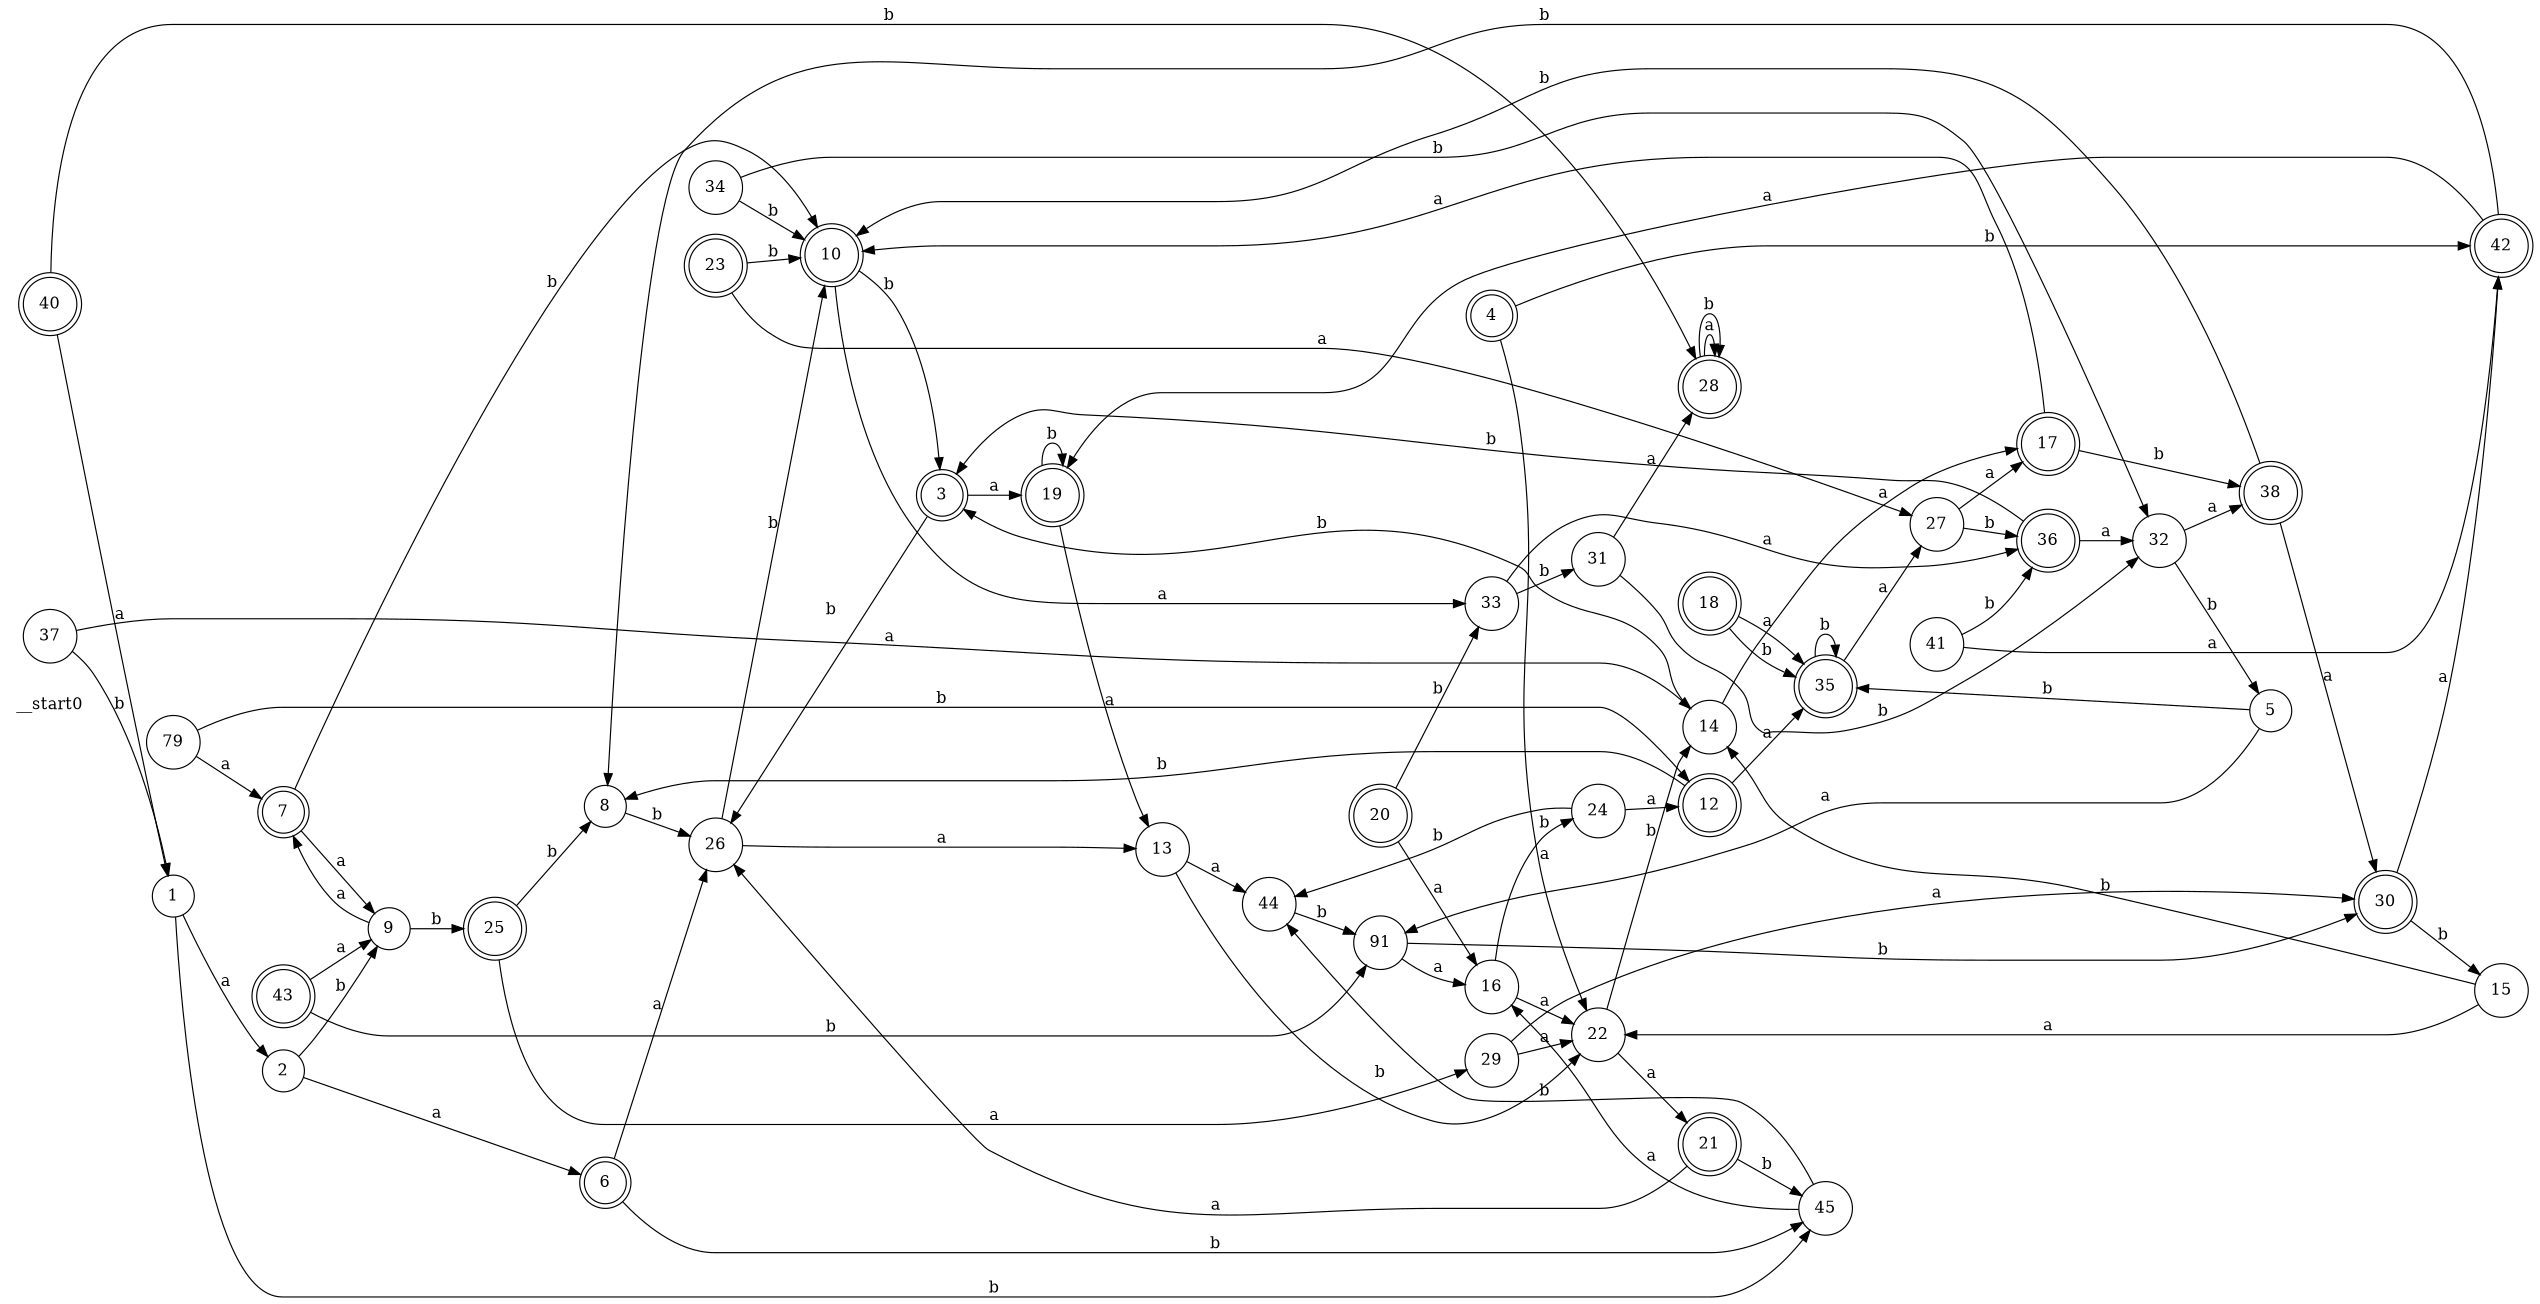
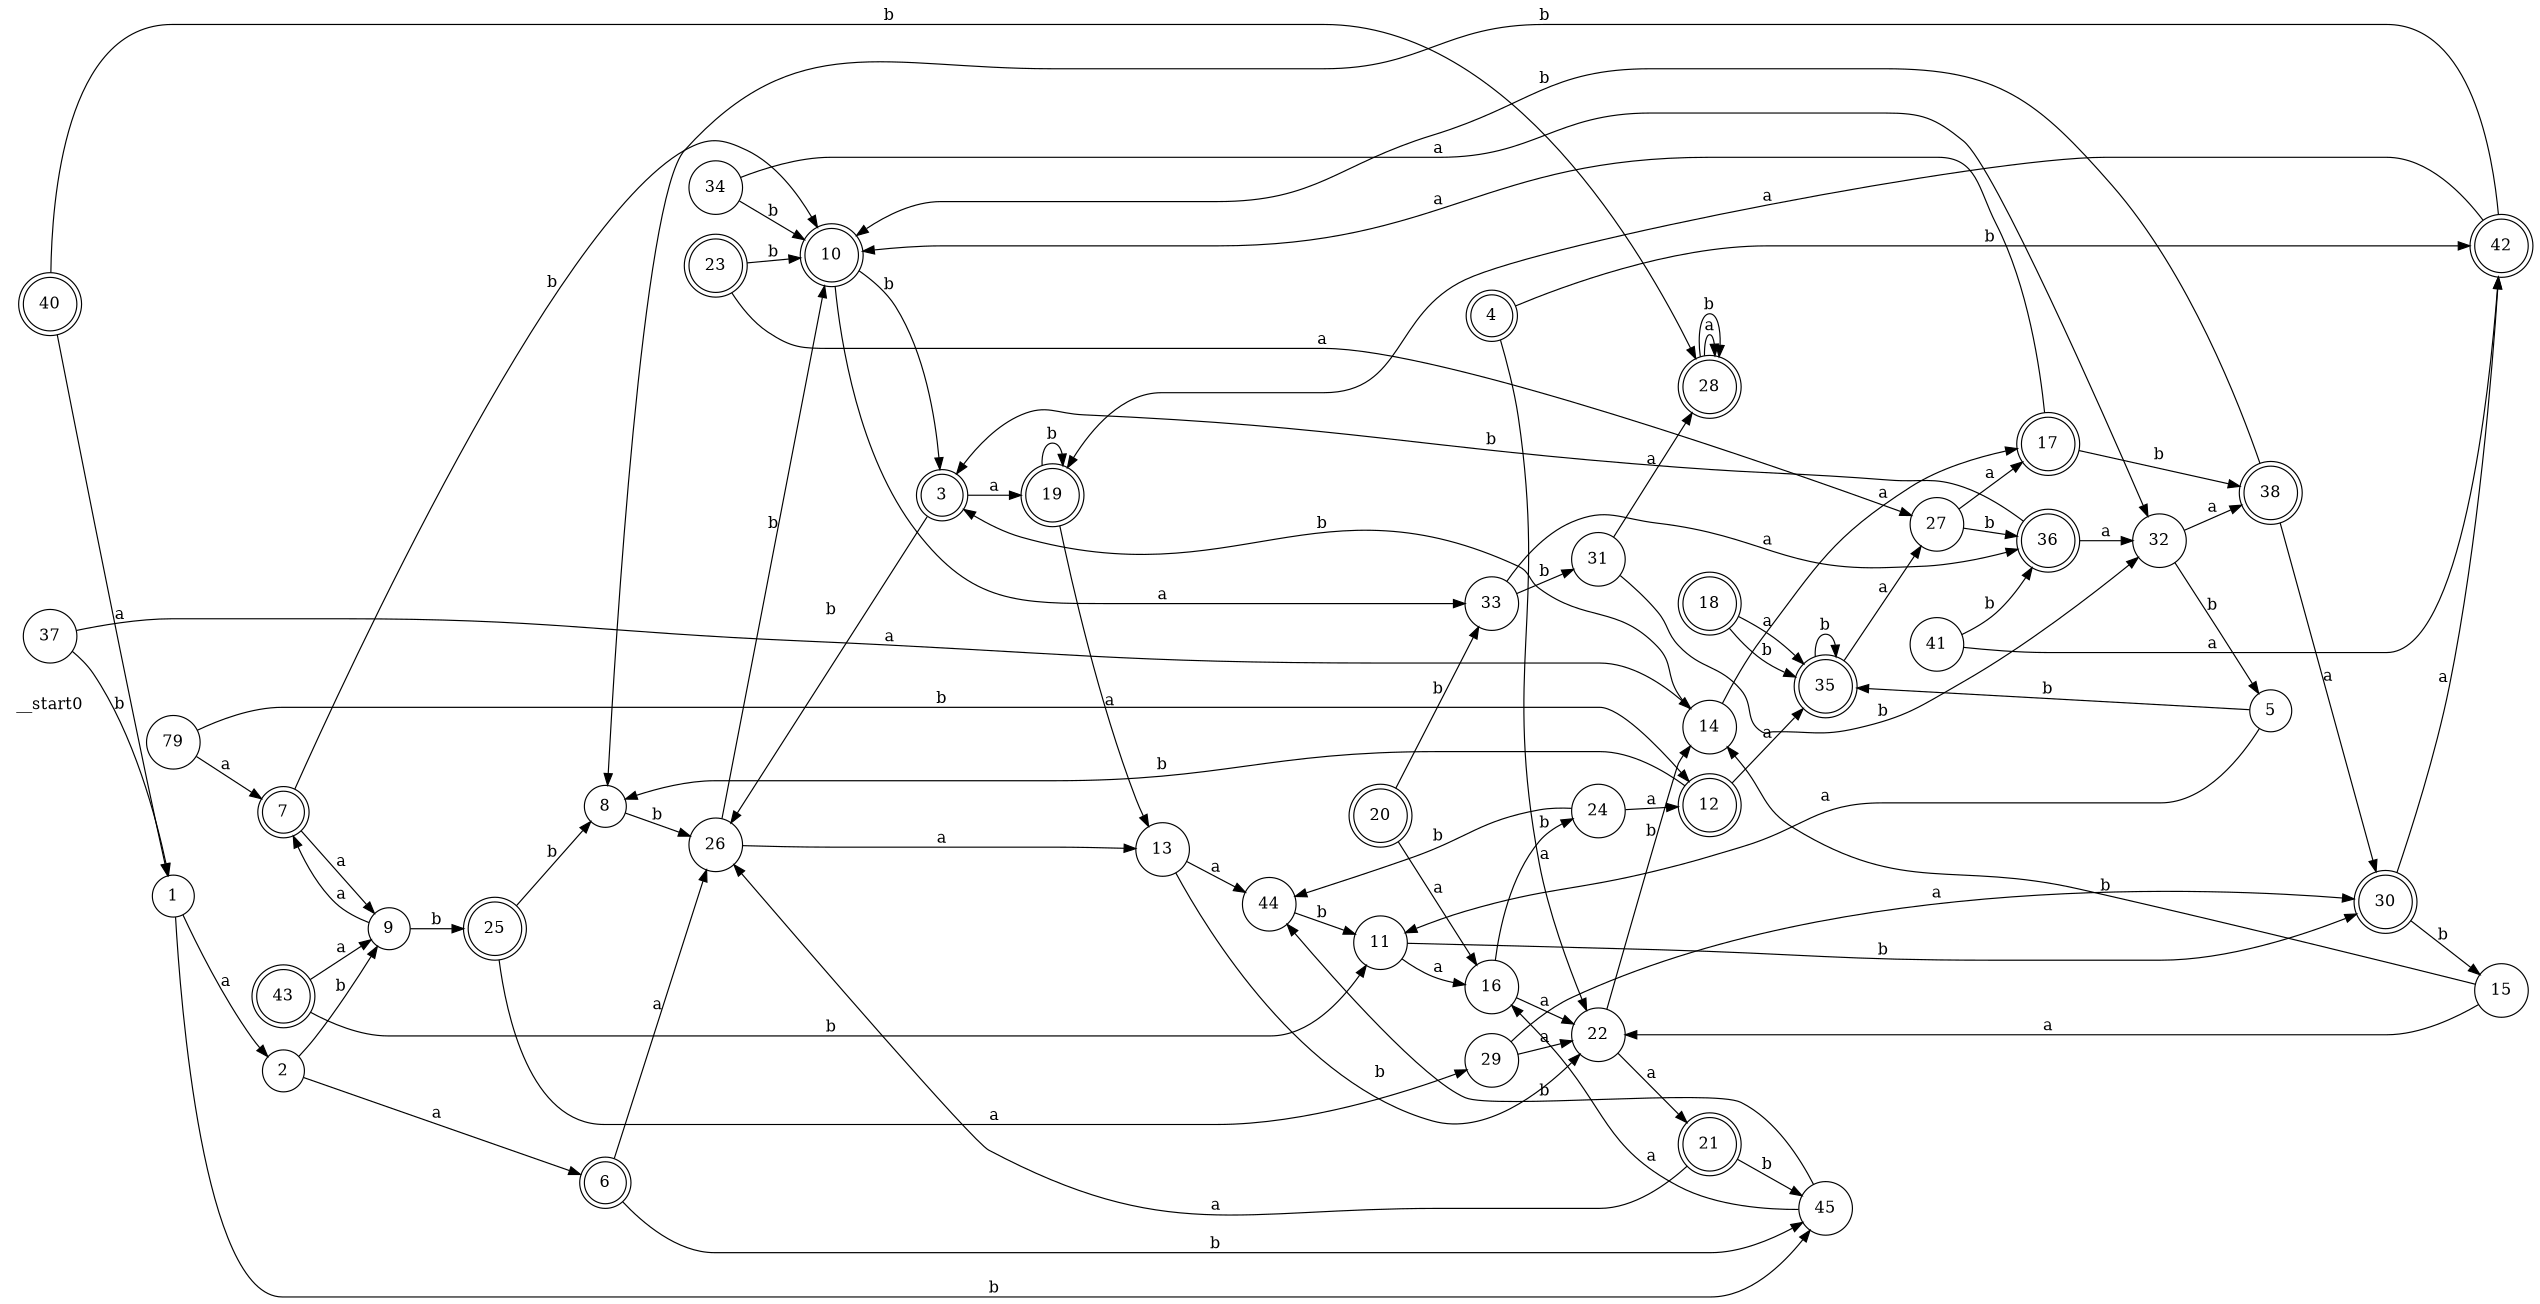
edge "34" -> "32": label "b" -> "a"
node "91": label "91" -> "11"
